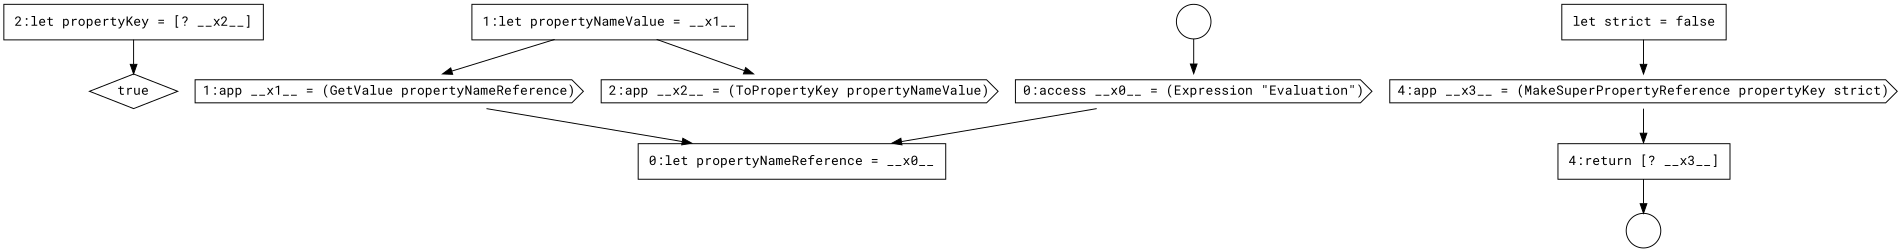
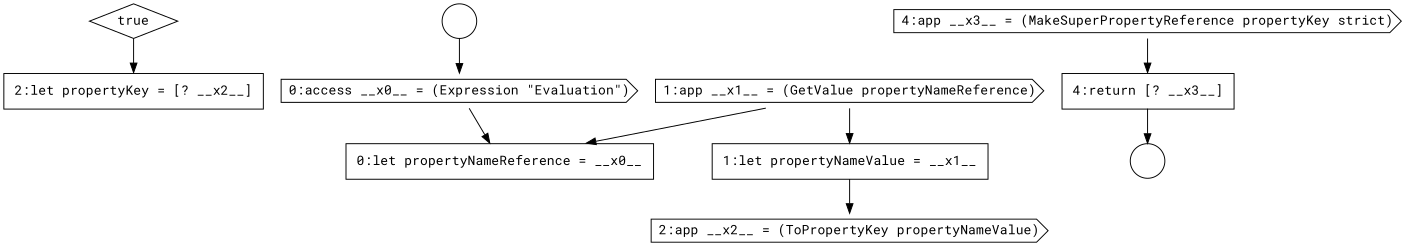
node "let strict = false": removed
edge "2:let propertyKey = [? __x2__]" -> "true": reversed
edge "1:let propertyNameValue = __x1__" -> "1:app __x1__ = (GetValue propertyNameReference)": reversed
